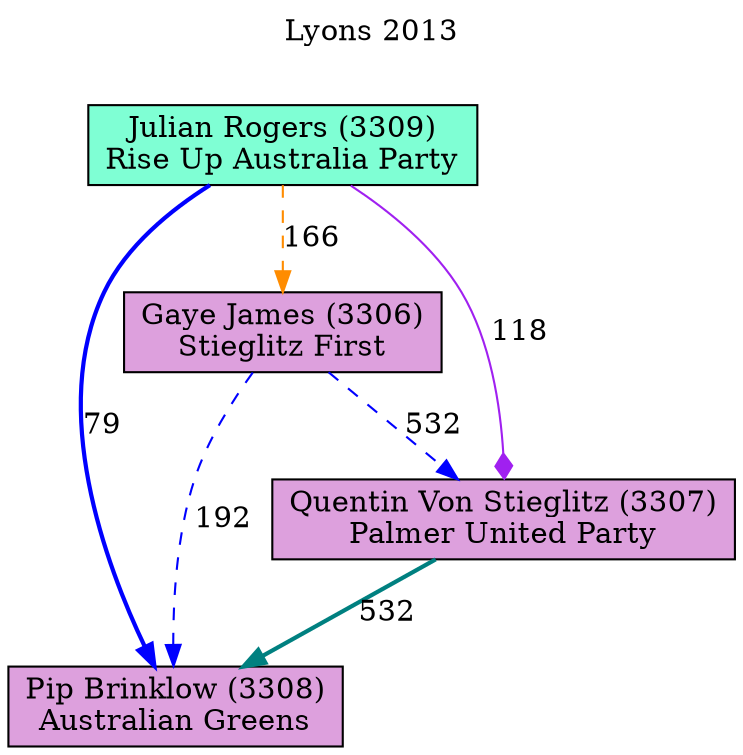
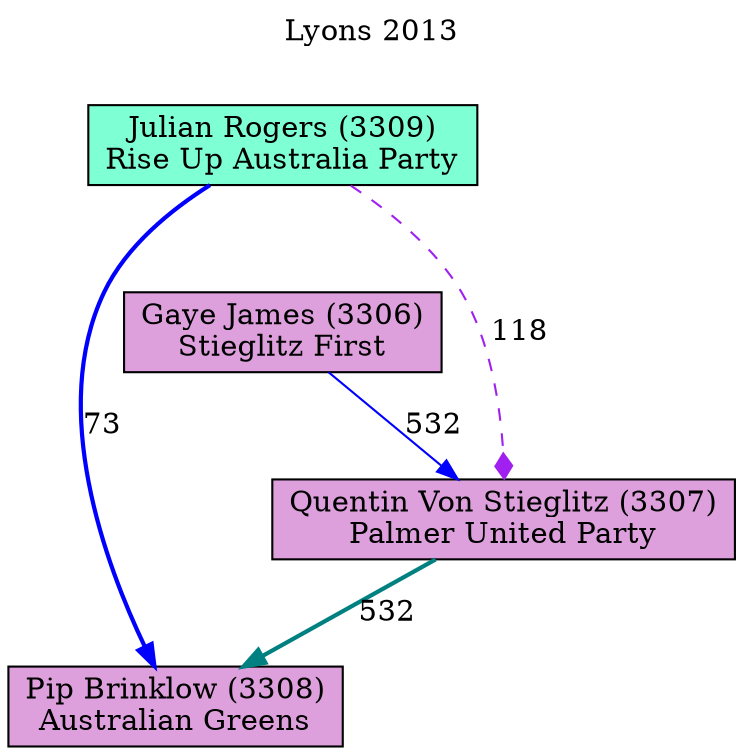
edge "Julian Rogers (3309) Rise Up Australia Party" -> "Gaye James (3306) Stieglitz First": removed, label "166"
edge "Julian Rogers (3309) Rise Up Australia Party" -> "Quentin Von Stieglitz (3307) Palmer United Party": style solid -> dashed
edge "Gaye James (3306) Stieglitz First" -> "Quentin Von Stieglitz (3307) Palmer United Party": style dashed -> solid
edge "Julian Rogers (3309) Rise Up Australia Party" -> "Pip Brinklow (3308) Australian Greens": label "79" -> "73"
edge "Gaye James (3306) Stieglitz First" -> "Pip Brinklow (3308) Australian Greens": removed, label "192"
